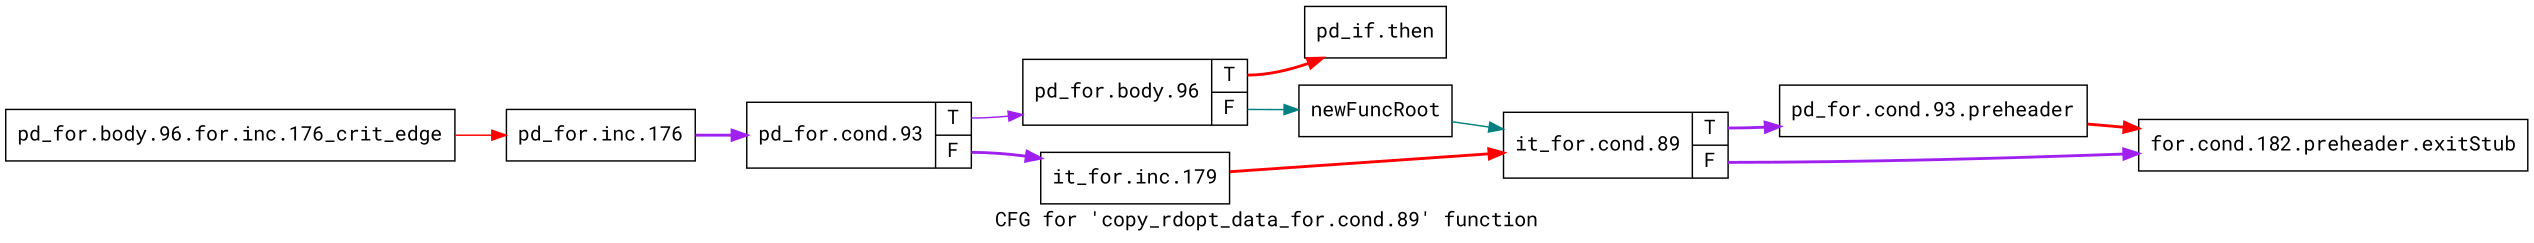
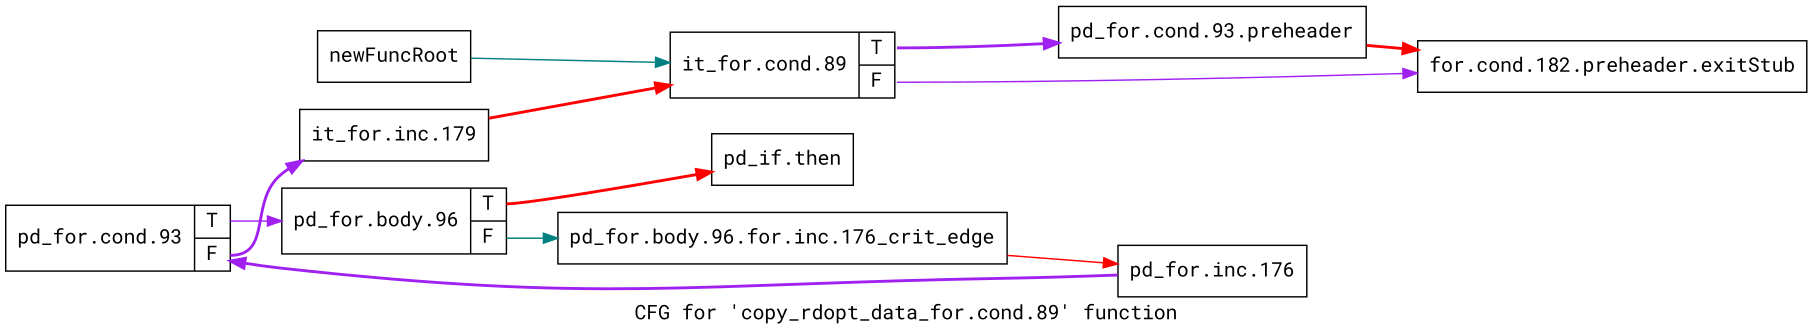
edge "pd_for.body.96" -> "newFuncRoot": now "pd_for.body.96" -> "pd_for.body.96.for.inc.176_crit_edge"
edge "it_for.cond.89" -> "for.cond.182.preheader.exitStub": style bold -> solid
